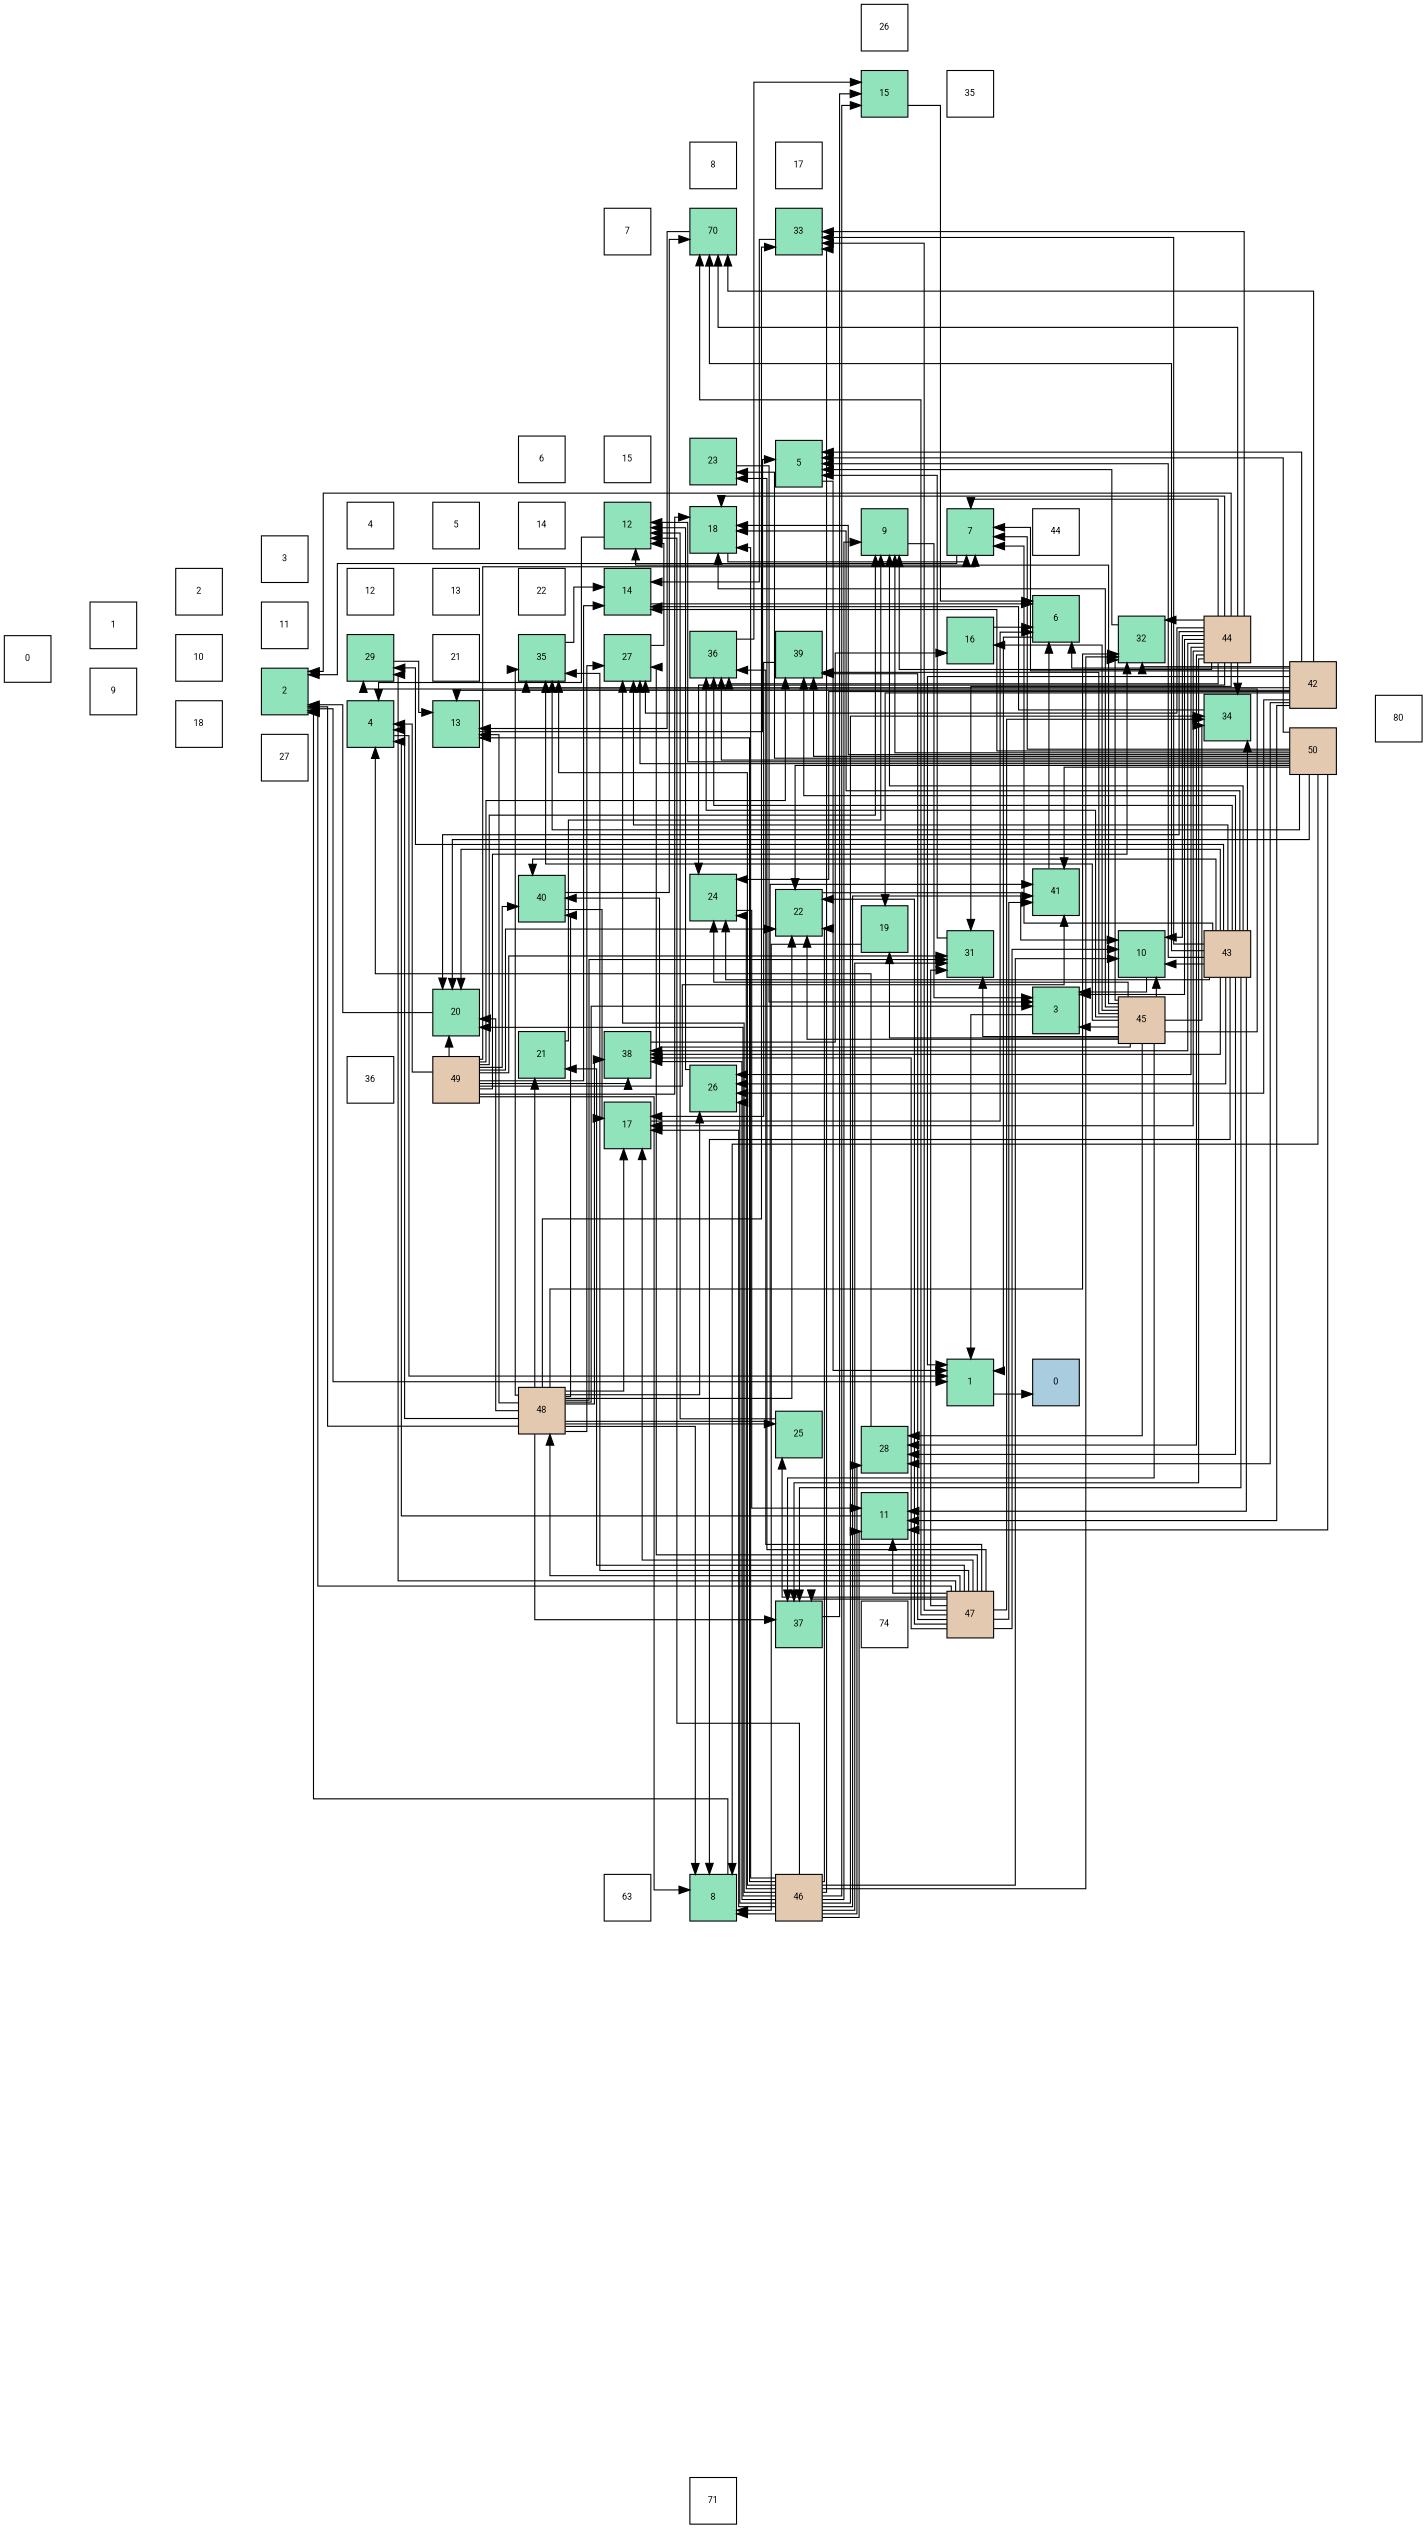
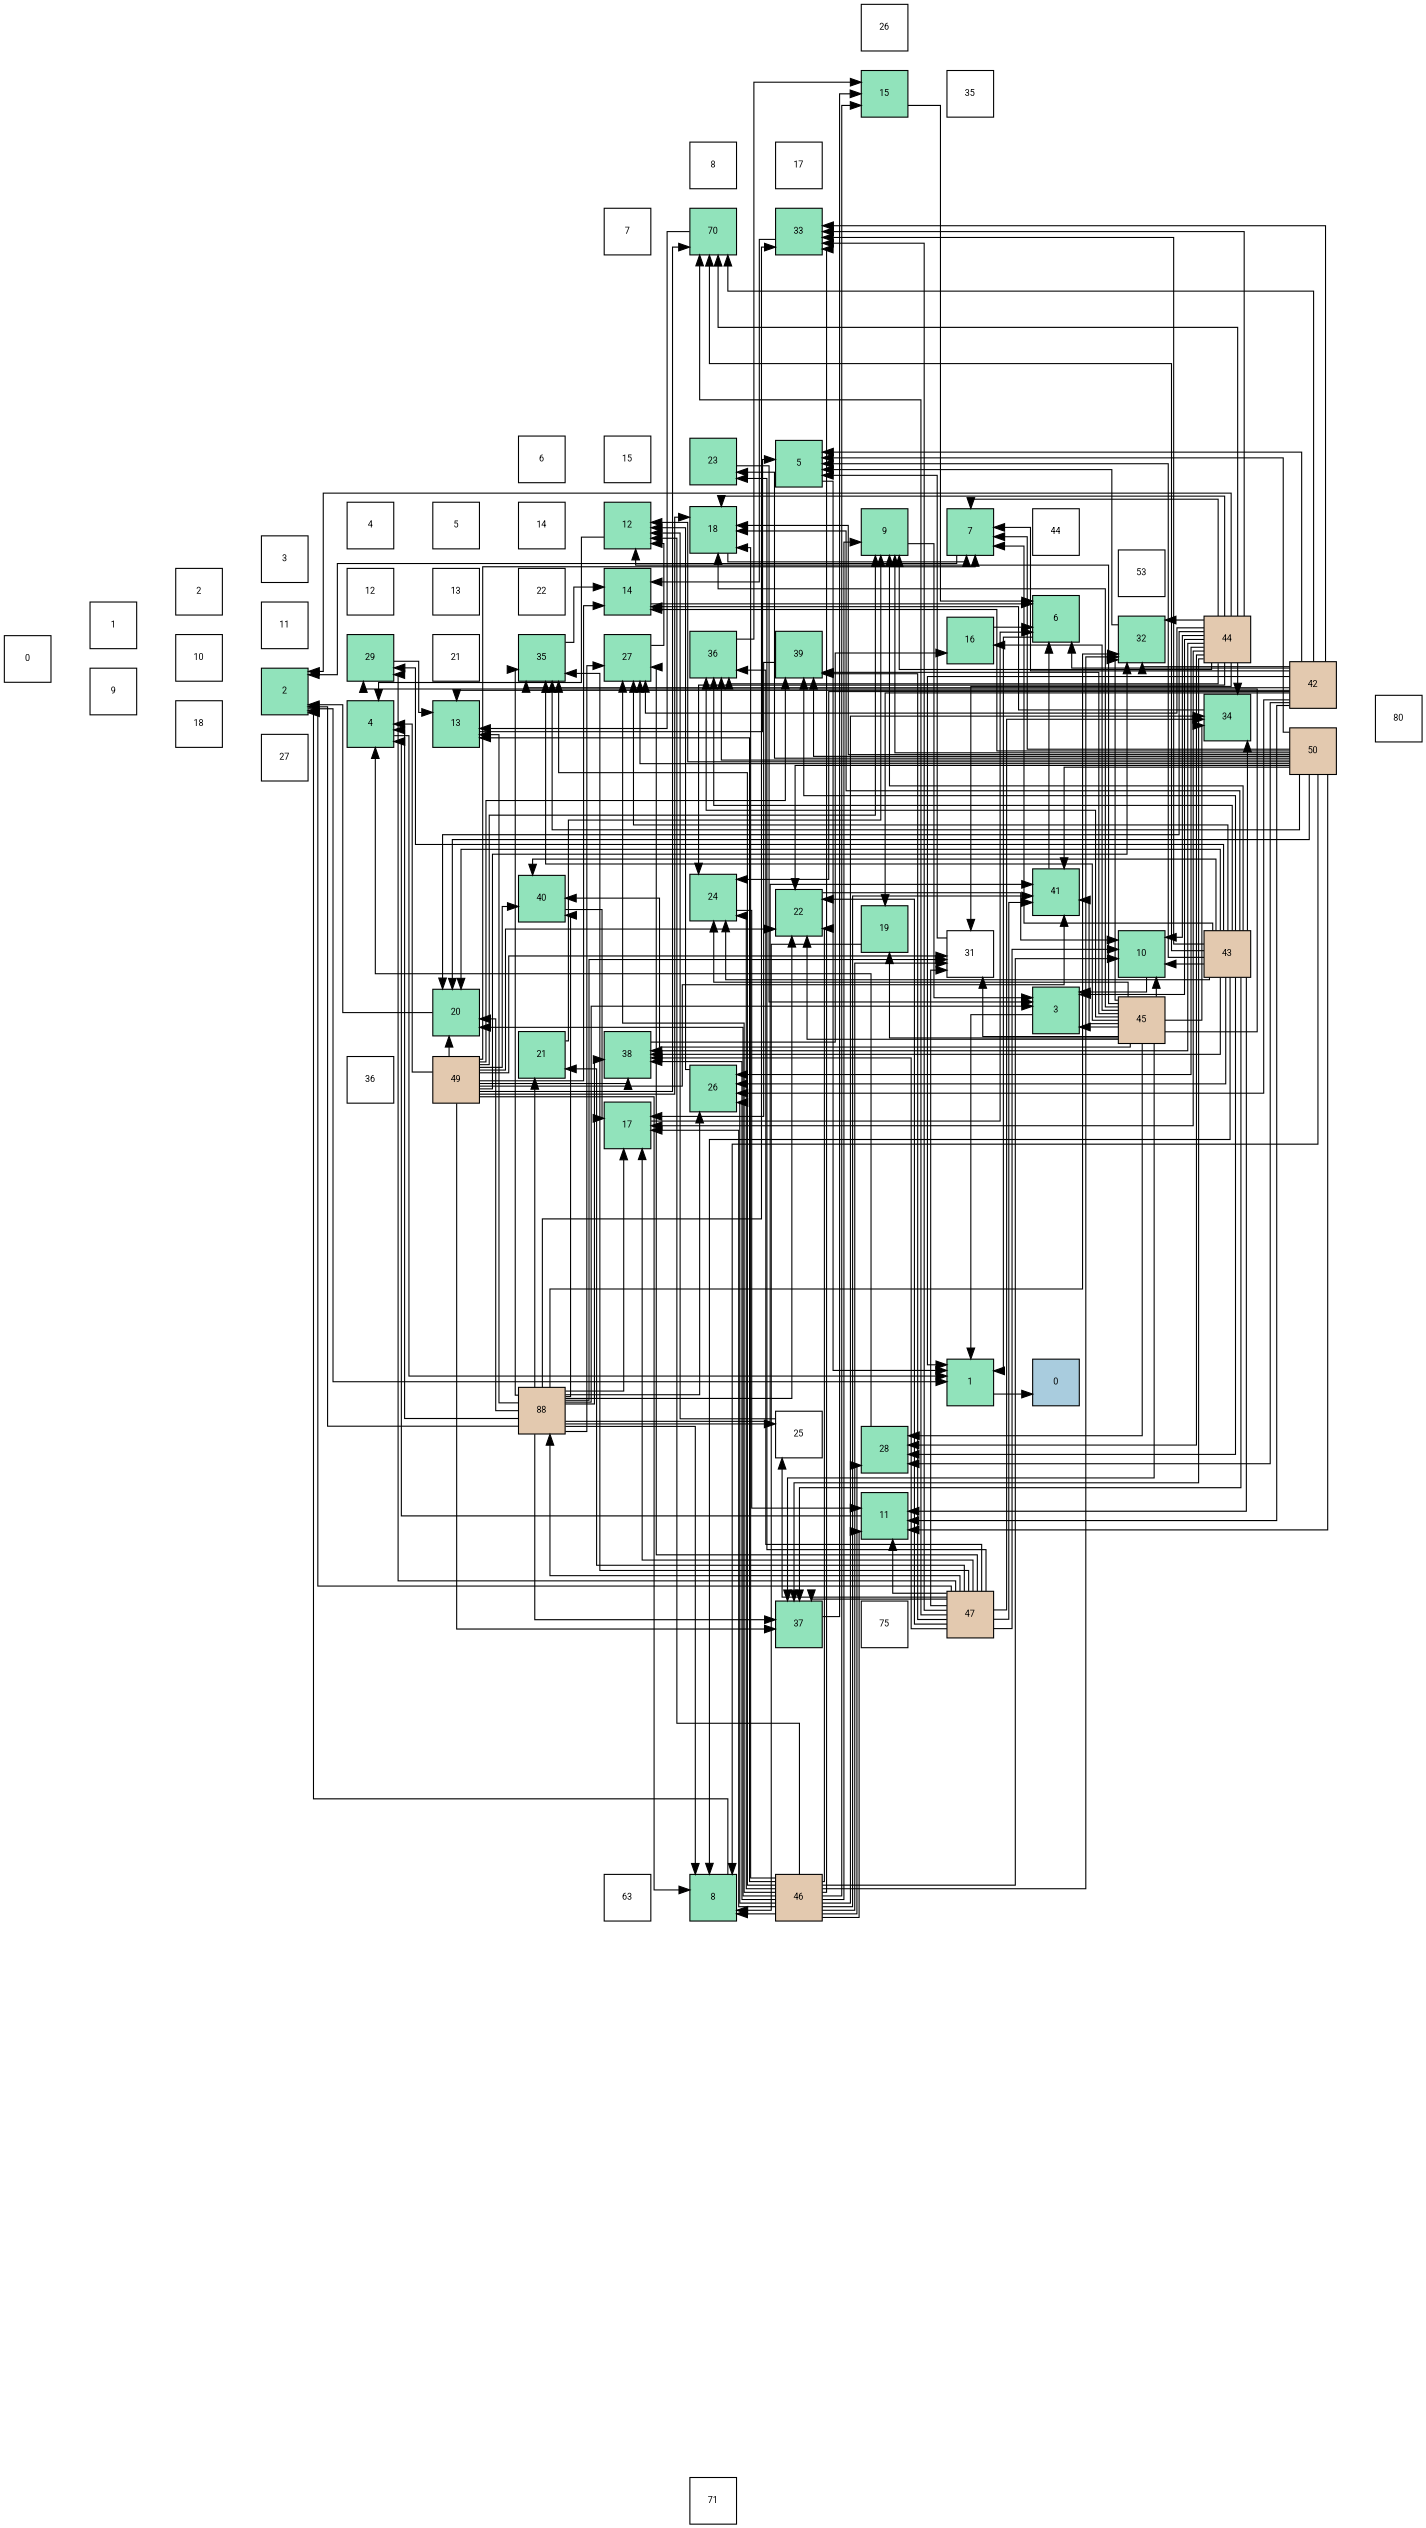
edge "42" -> "33": added
node "53": added
edge "40" -> "70": now "49" -> "70"
node "31": fillcolor #91e3bb -> #ffffff
edge "45" -> "41": added
node "48": label "48" -> "88"
node "25": fillcolor #91e3bb -> #ffffff
edge "49" -> "37": added
node "74": label "74" -> "75"
